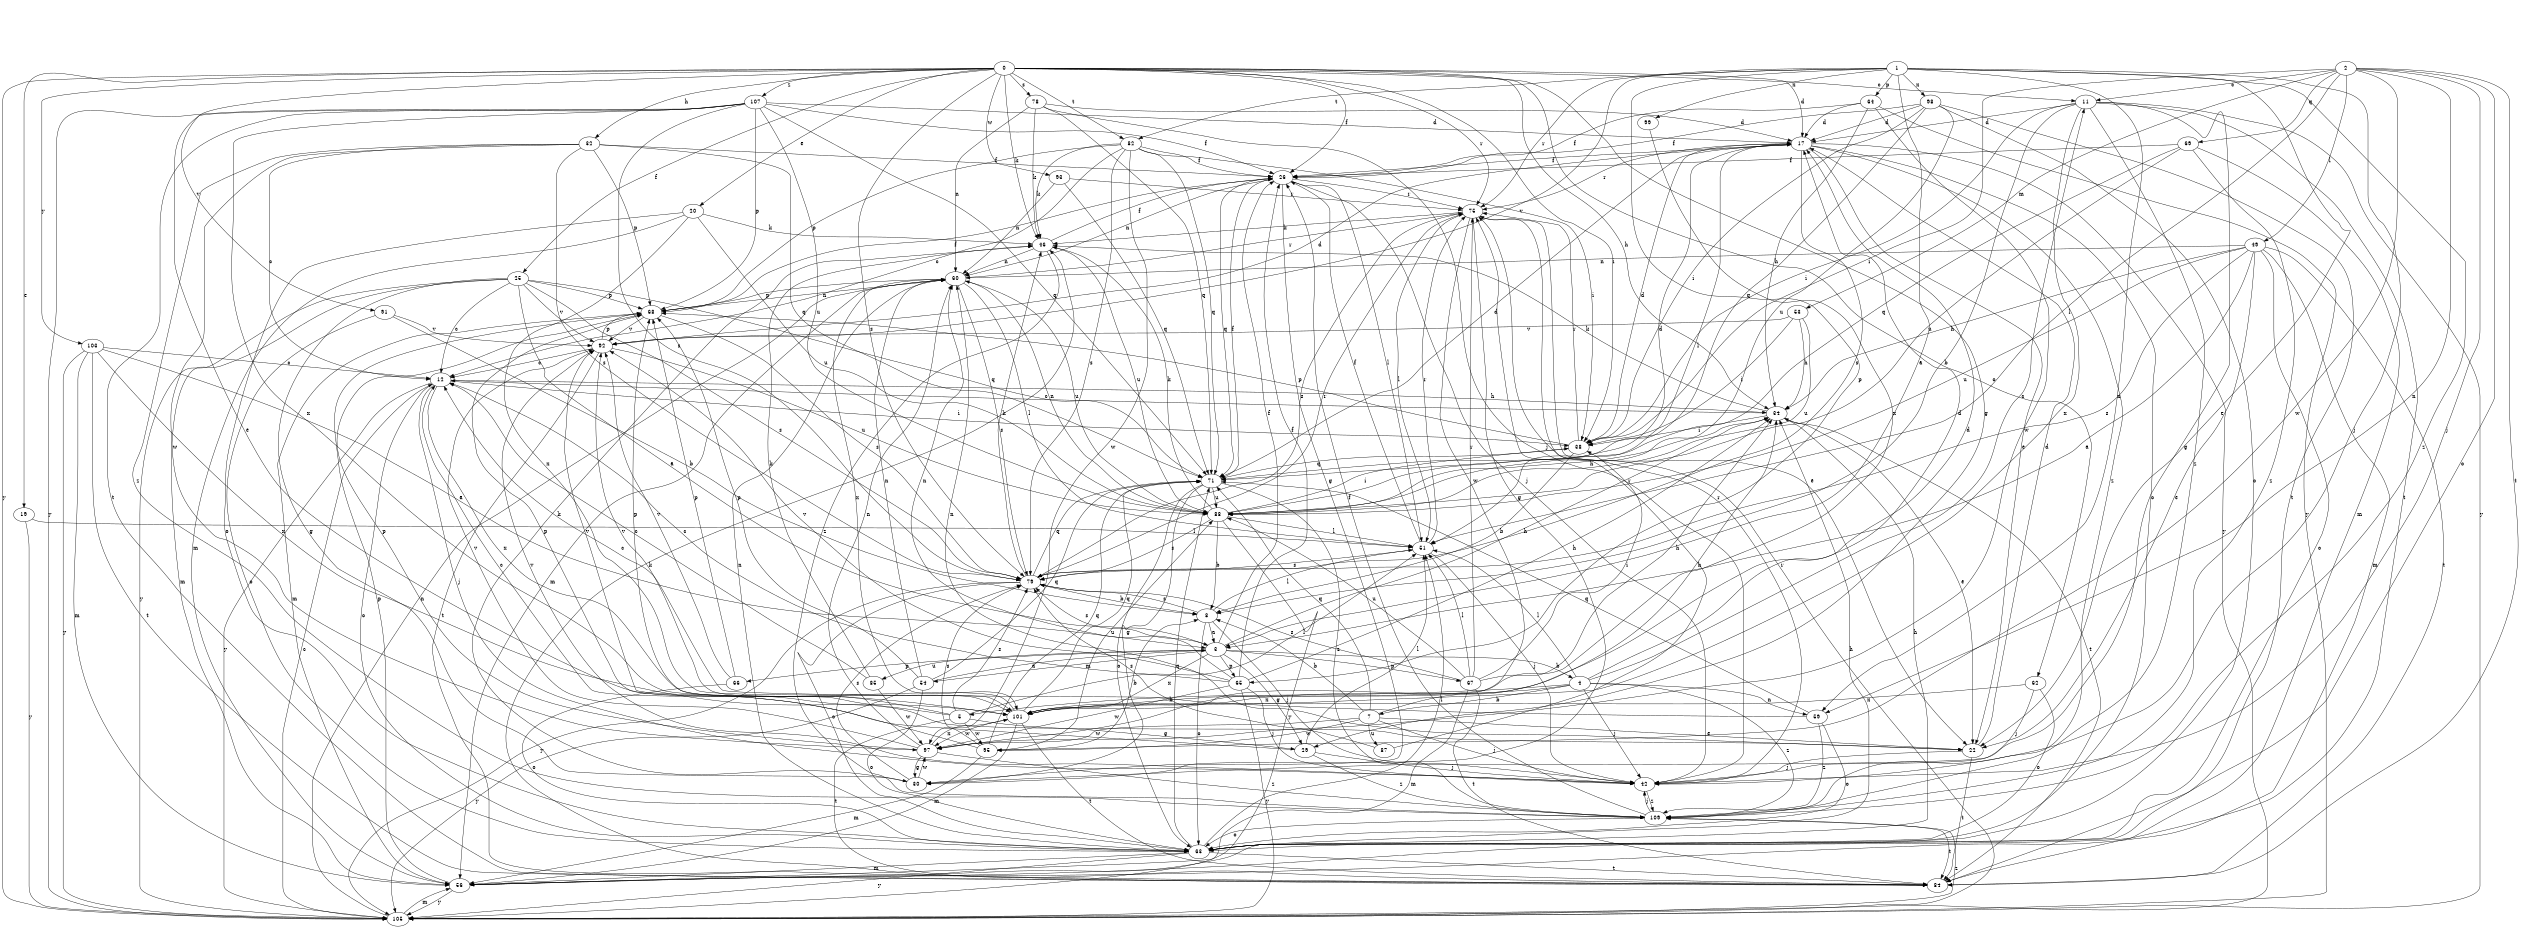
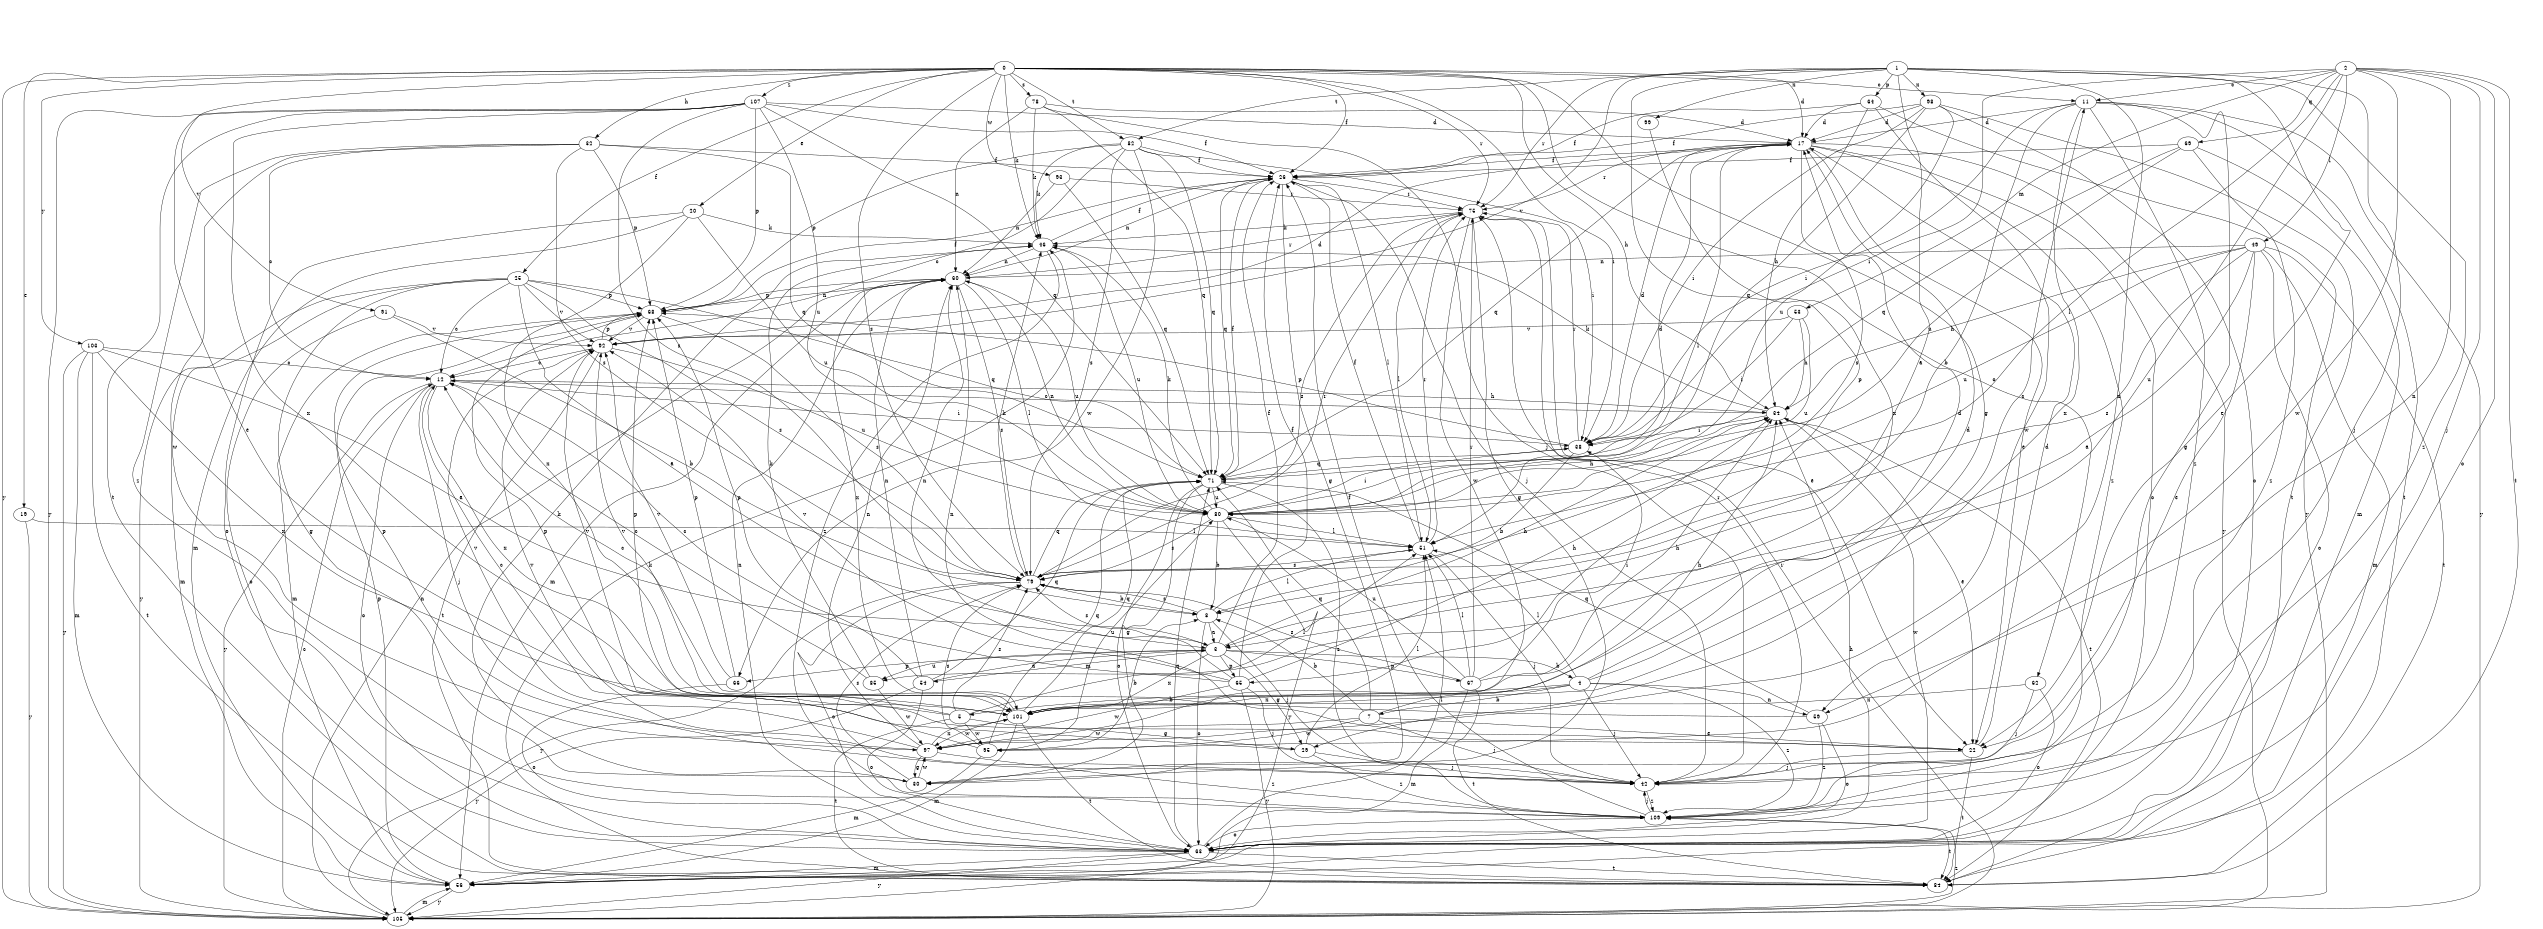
edge "17" -> "71": label "d" -> "q"
edge "82" -> "97": now "82" -> "66"
node "88": label "88" -> "80"
edge "2" -> "85": added, label "u"
edge "63" -> "34": label "h" -> "w"
node "87": removed
